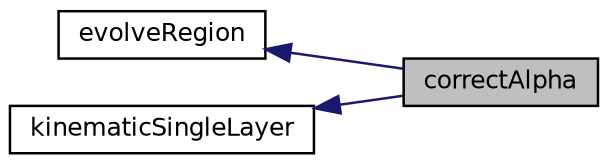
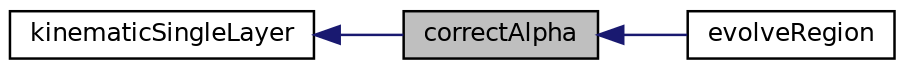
edge "correctAlpha" -> "evolveRegion": reversed
